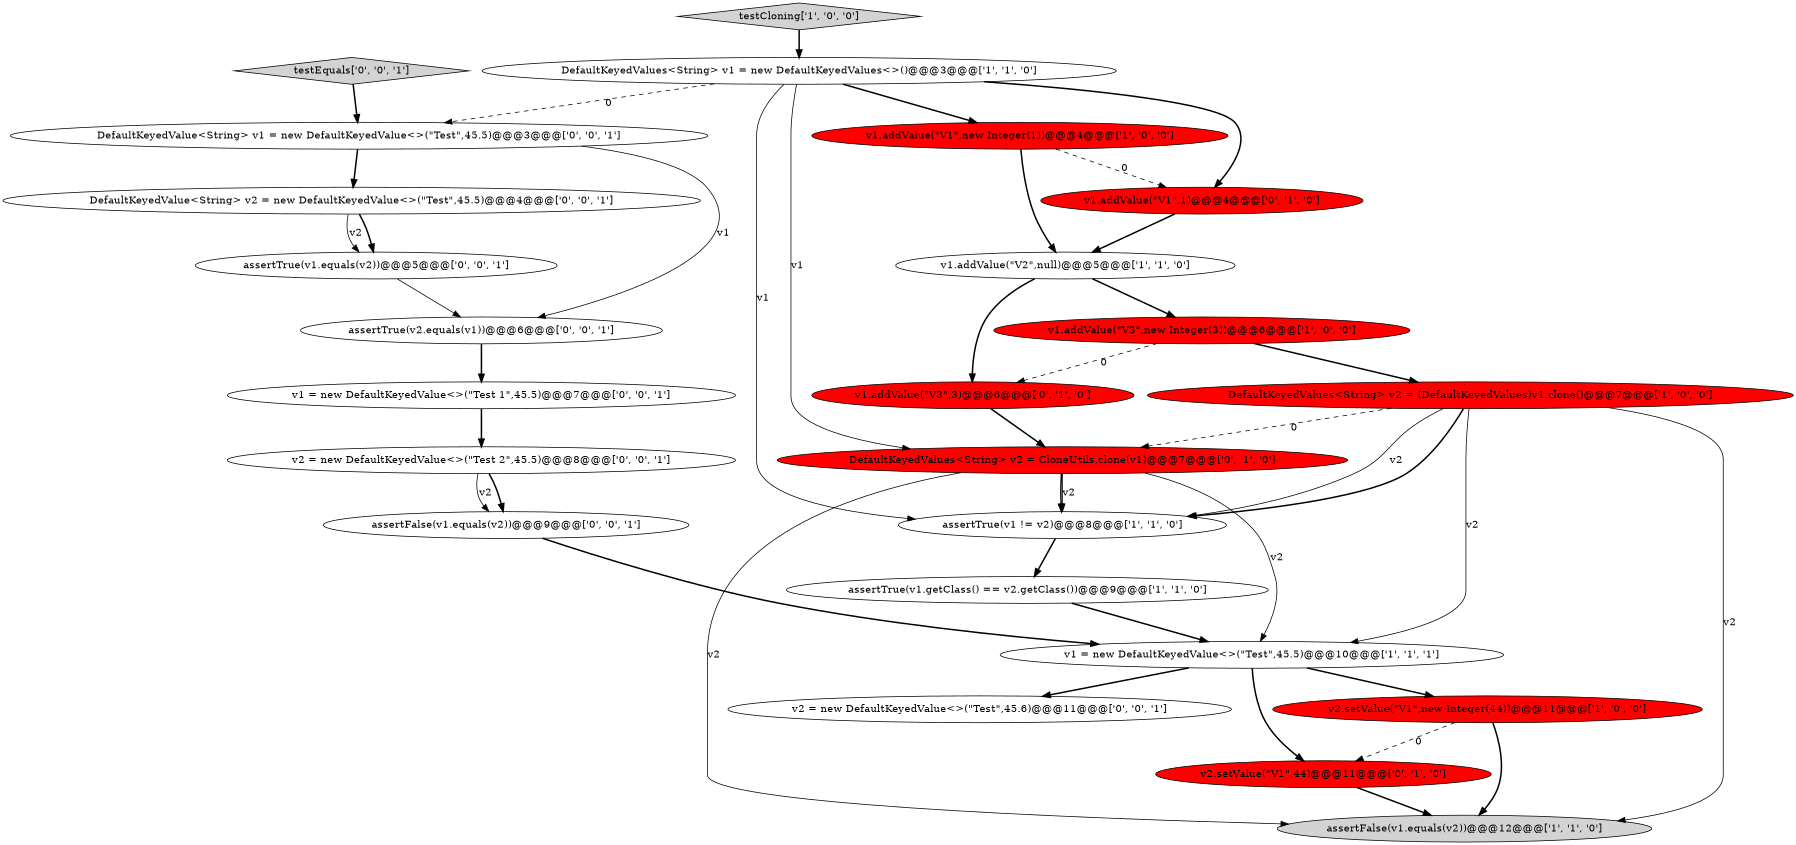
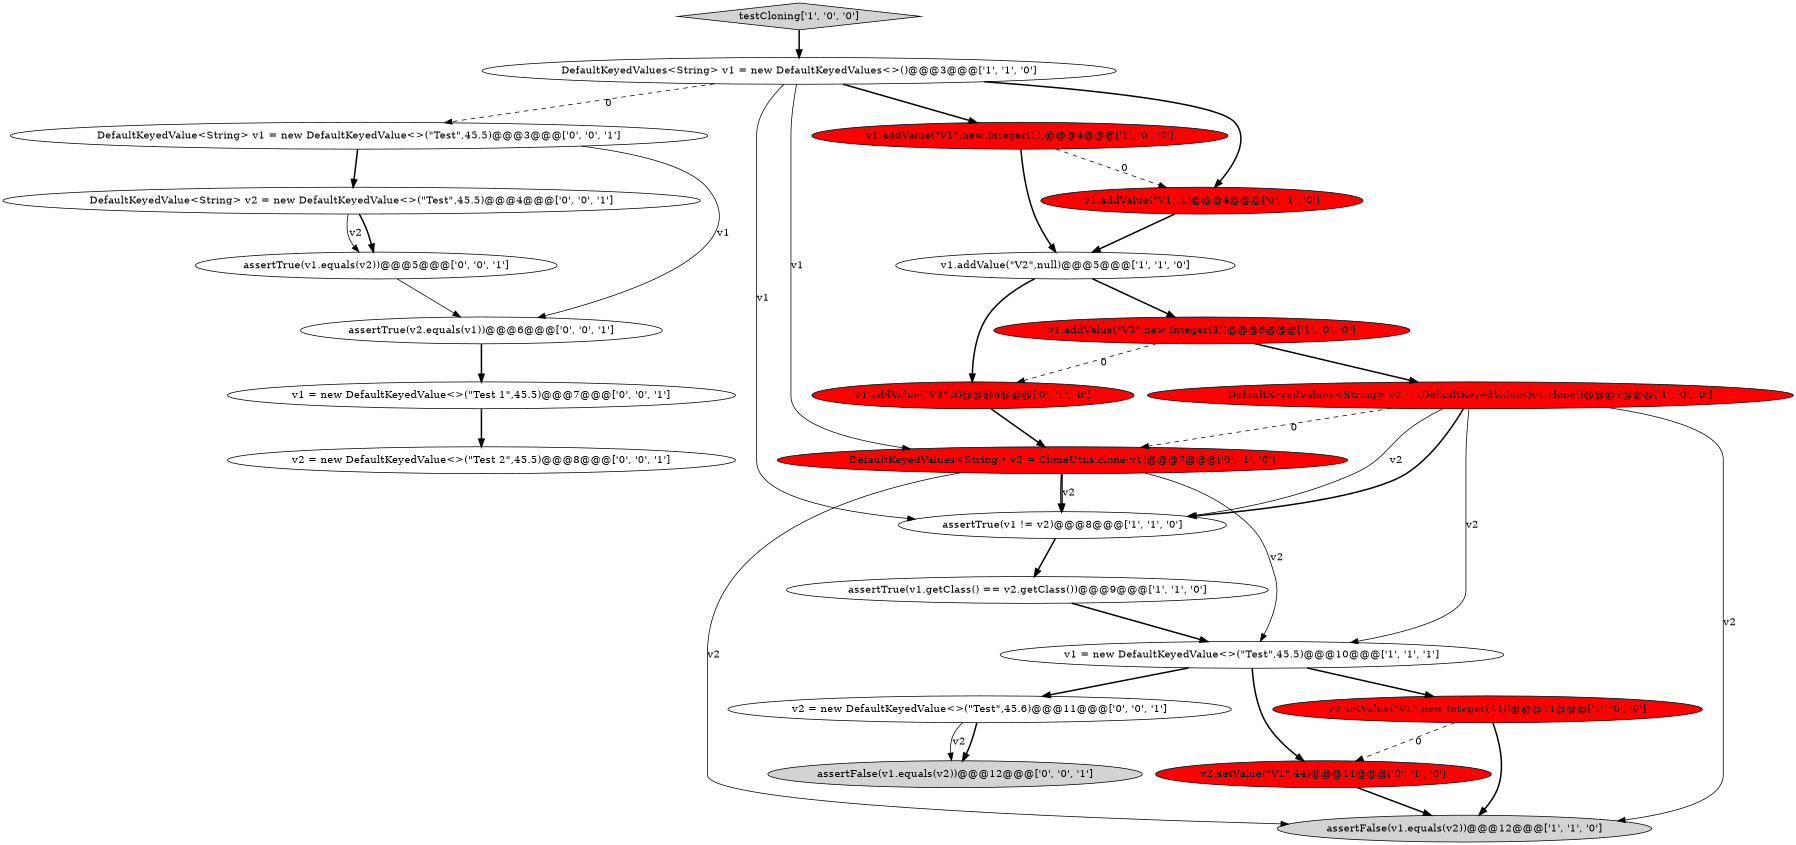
node "testEquals['0', '0', '1']": removed
node "assertFalse(v1.equals(v2))@@@9@@@['0', '0', '1']": removed
node "assertFalse(v1.equals(v2))@@@12@@@['0', '0', '1']": added
